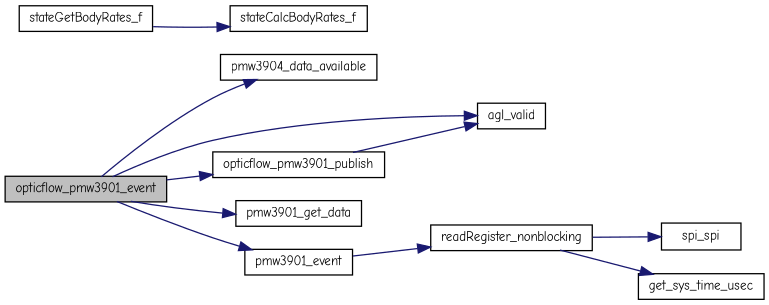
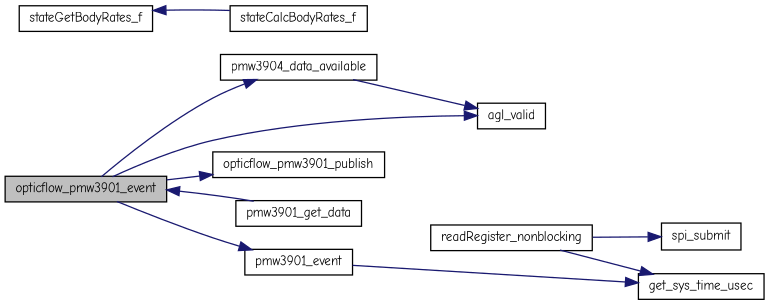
edge "stateGetBodyRates_f" -> "stateCalcBodyRates_f": reversed
edge "opticflow_pmw3901_publish" -> "agl_valid": now "pmw3904_data_available" -> "agl_valid"
edge "opticflow_pmw3901_event" -> "pmw3901_get_data": reversed
node "spi_spi": label "spi_spi" -> "spi_submit"
edge "pmw3901_event" -> "readRegister_nonblocking": now "pmw3901_event" -> "get_sys_time_usec"
